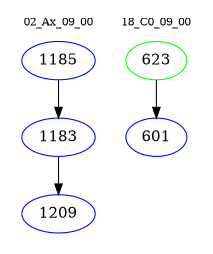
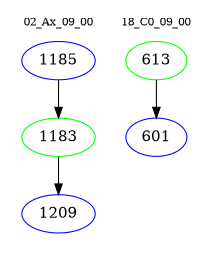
node "623": label "623" -> "613"
node "1183": color blue -> green
